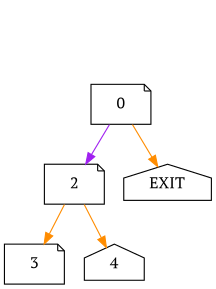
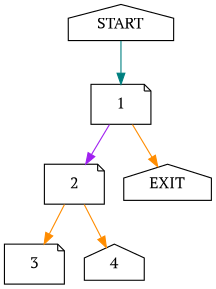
node "START": added
node "0": label "0" -> "1"
